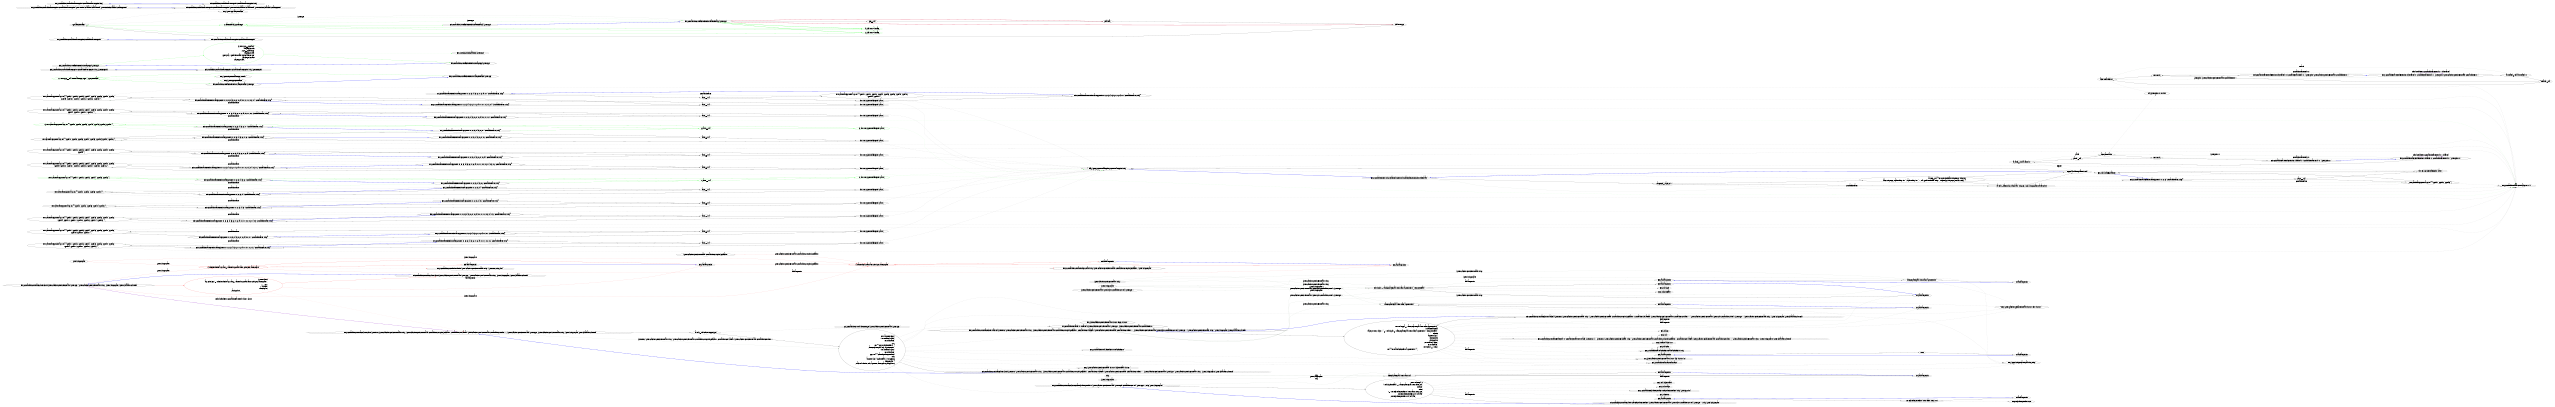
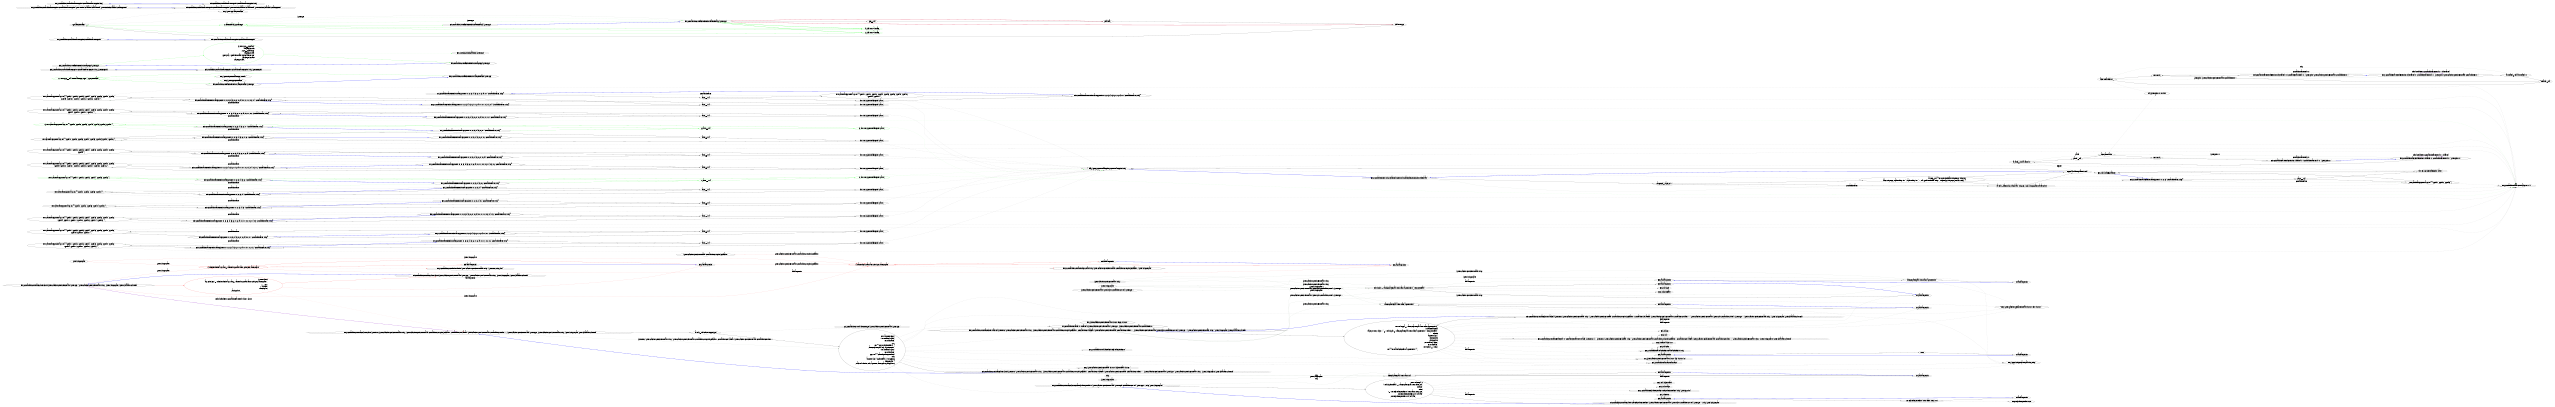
edge "var notParsed = result as NotParsed<T>" -> "action(notParsed.Errors)": label "notParsed" -> "string"
node "Entry CommandLine.NoVerbSelectedError.NoVerbSelectedError()": label "Entry CommandLine.NoVerbSelectedError.NoVerbSelectedError()" -> "Entry CommandLine.NoVerbSelectedError.HelpVerbRequestedError()"
